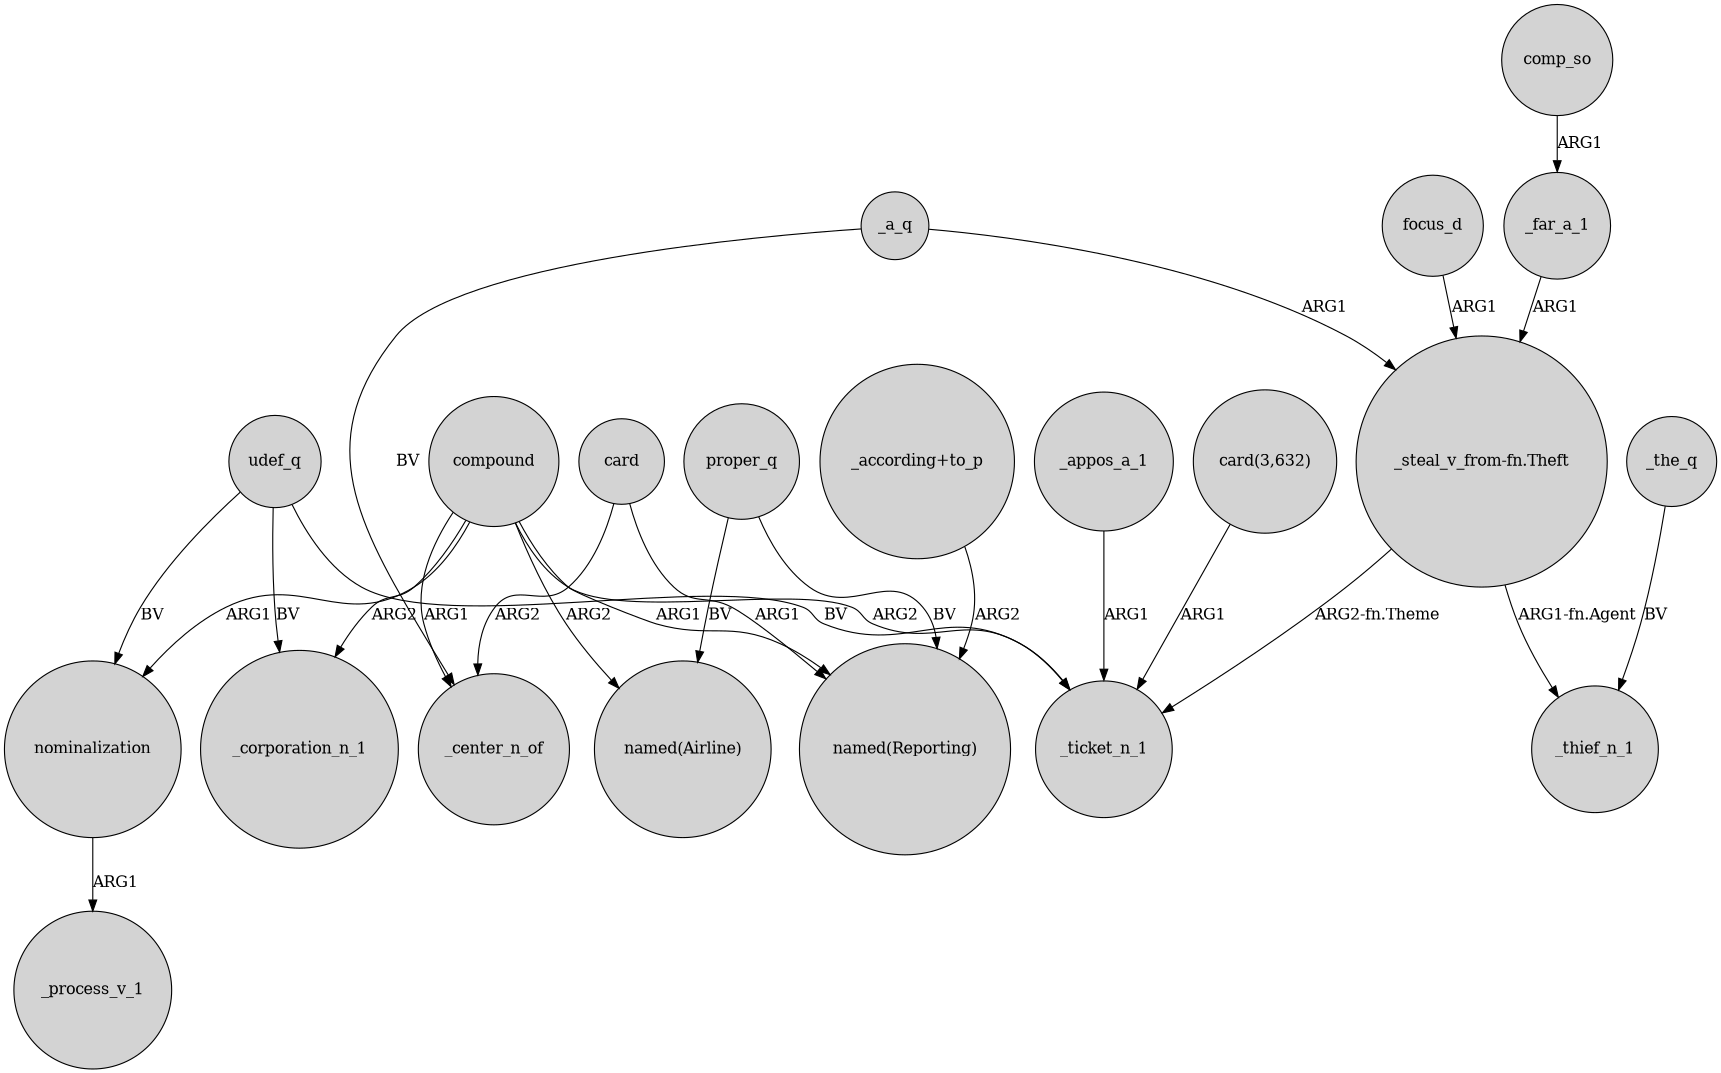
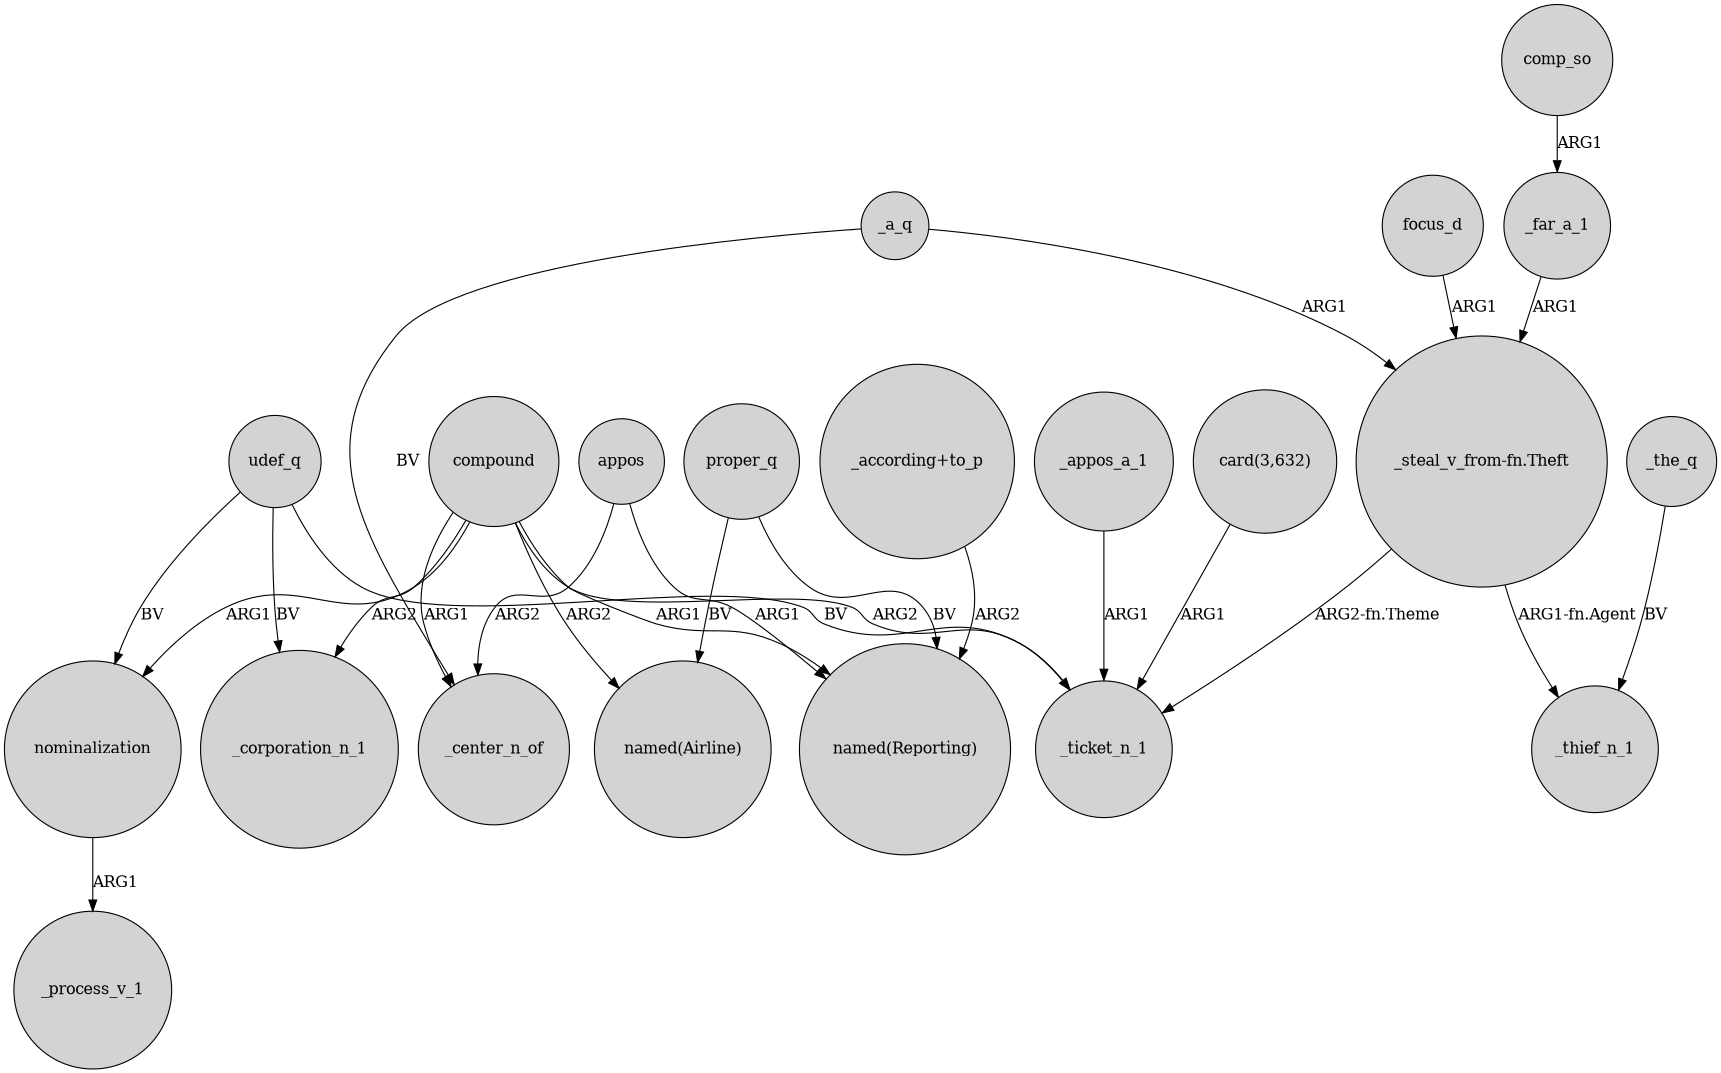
node "card": label "card" -> "appos"
